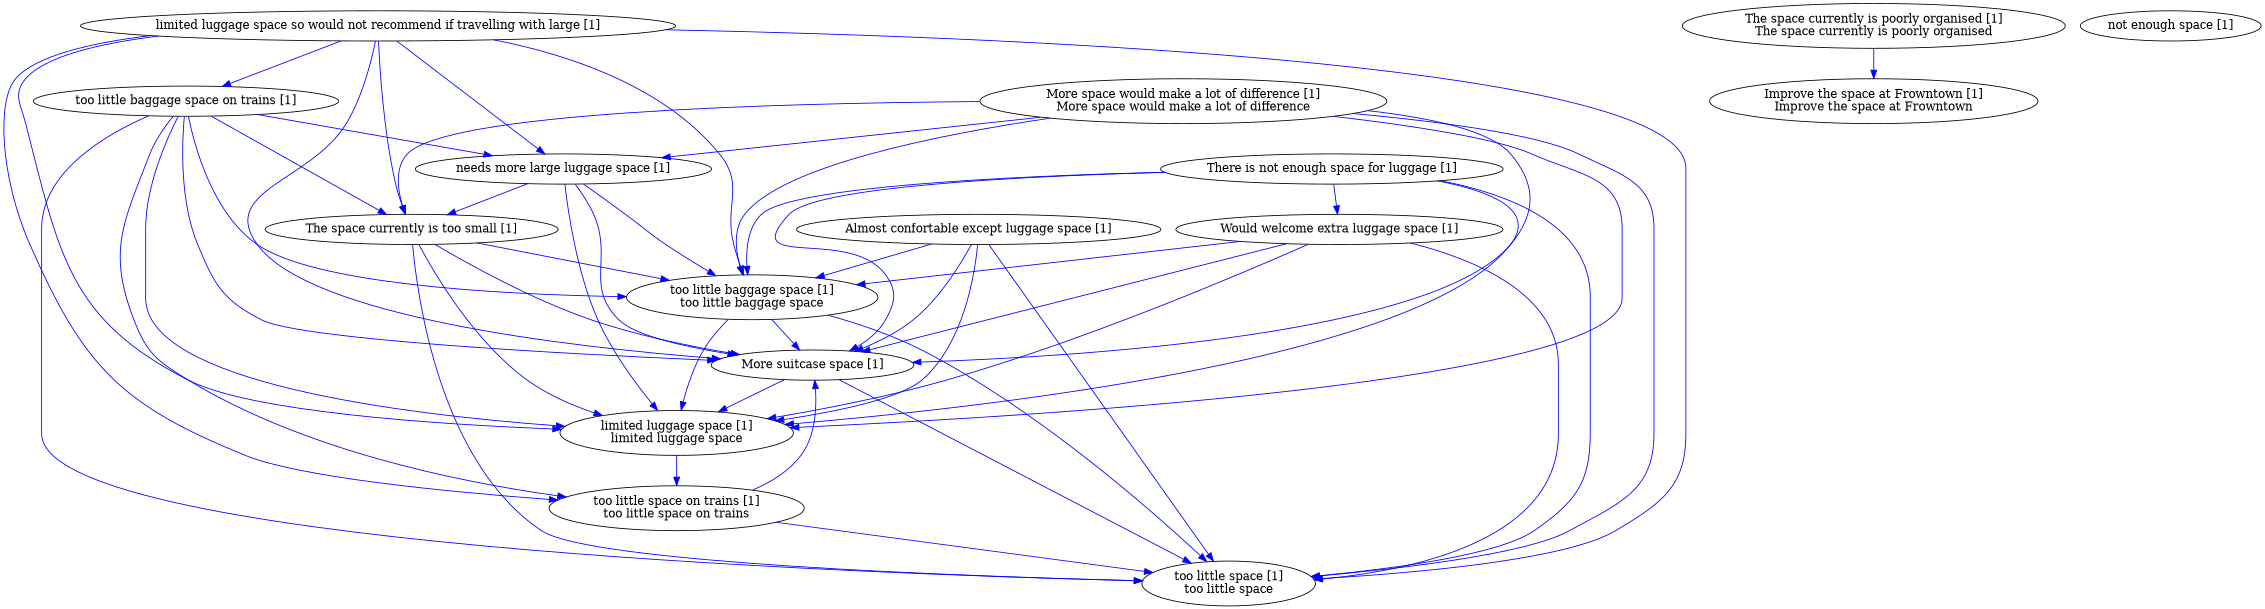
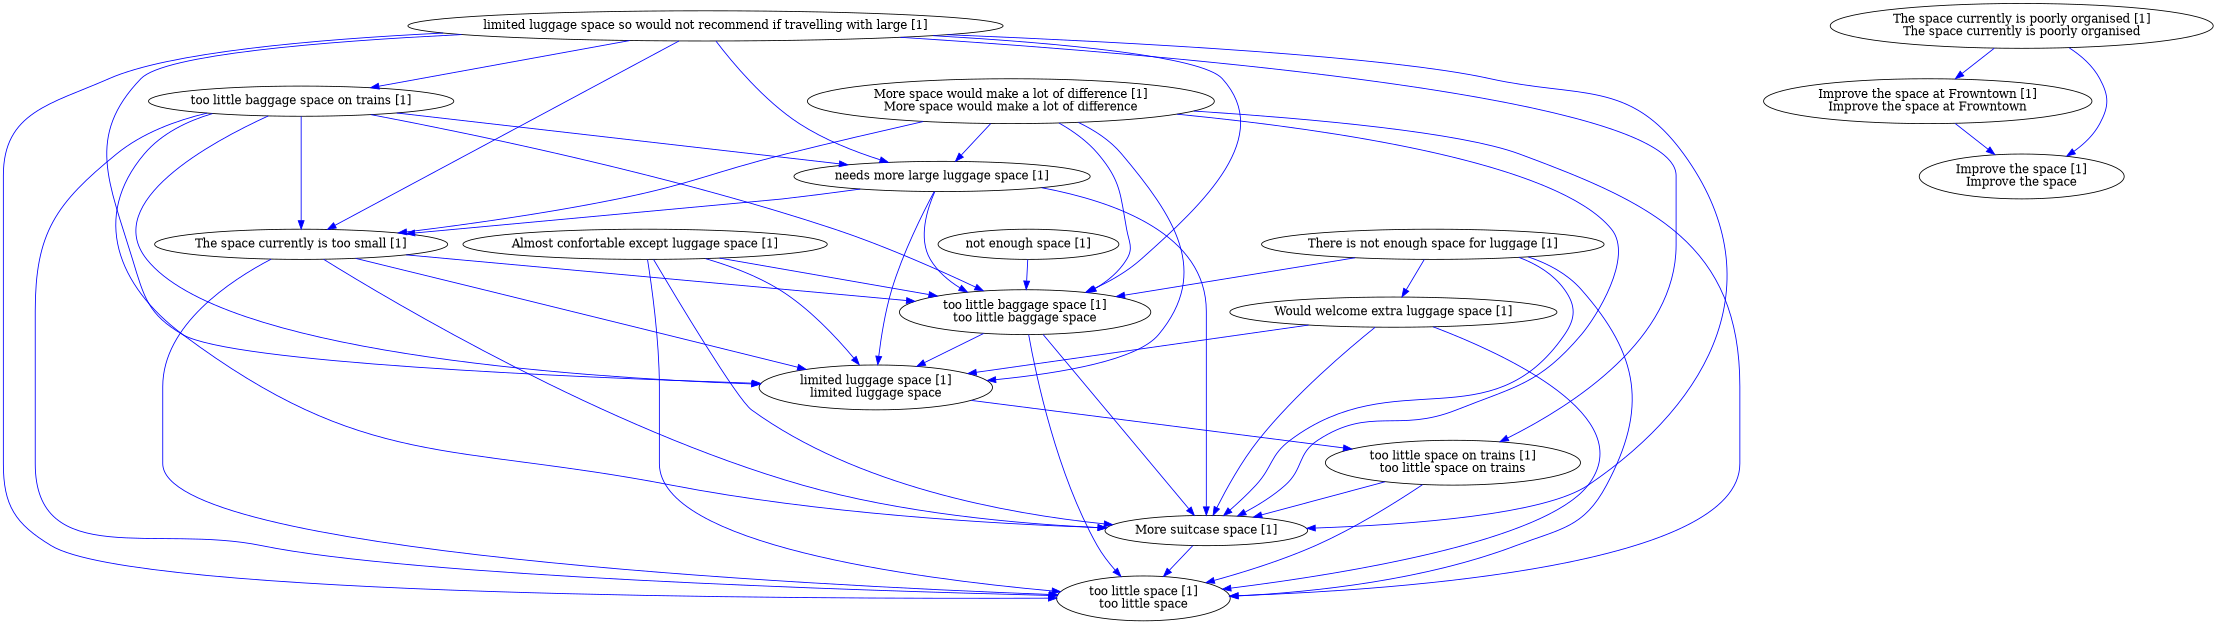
node "Improve the space [1] Improve the space": added
edge "Would welcome extra luggage space [1]" -> "too little baggage space [1] too little baggage space": now "not enough space [1]" -> "too little baggage space [1] too little baggage space"
edge "There is not enough space for luggage [1]" -> "limited luggage space [1] limited luggage space": removed
edge "More suitcase space [1]" -> "limited luggage space [1] limited luggage space": removed
edge "too little baggage space on trains [1]" -> "too little space on trains [1] too little space on trains": removed
